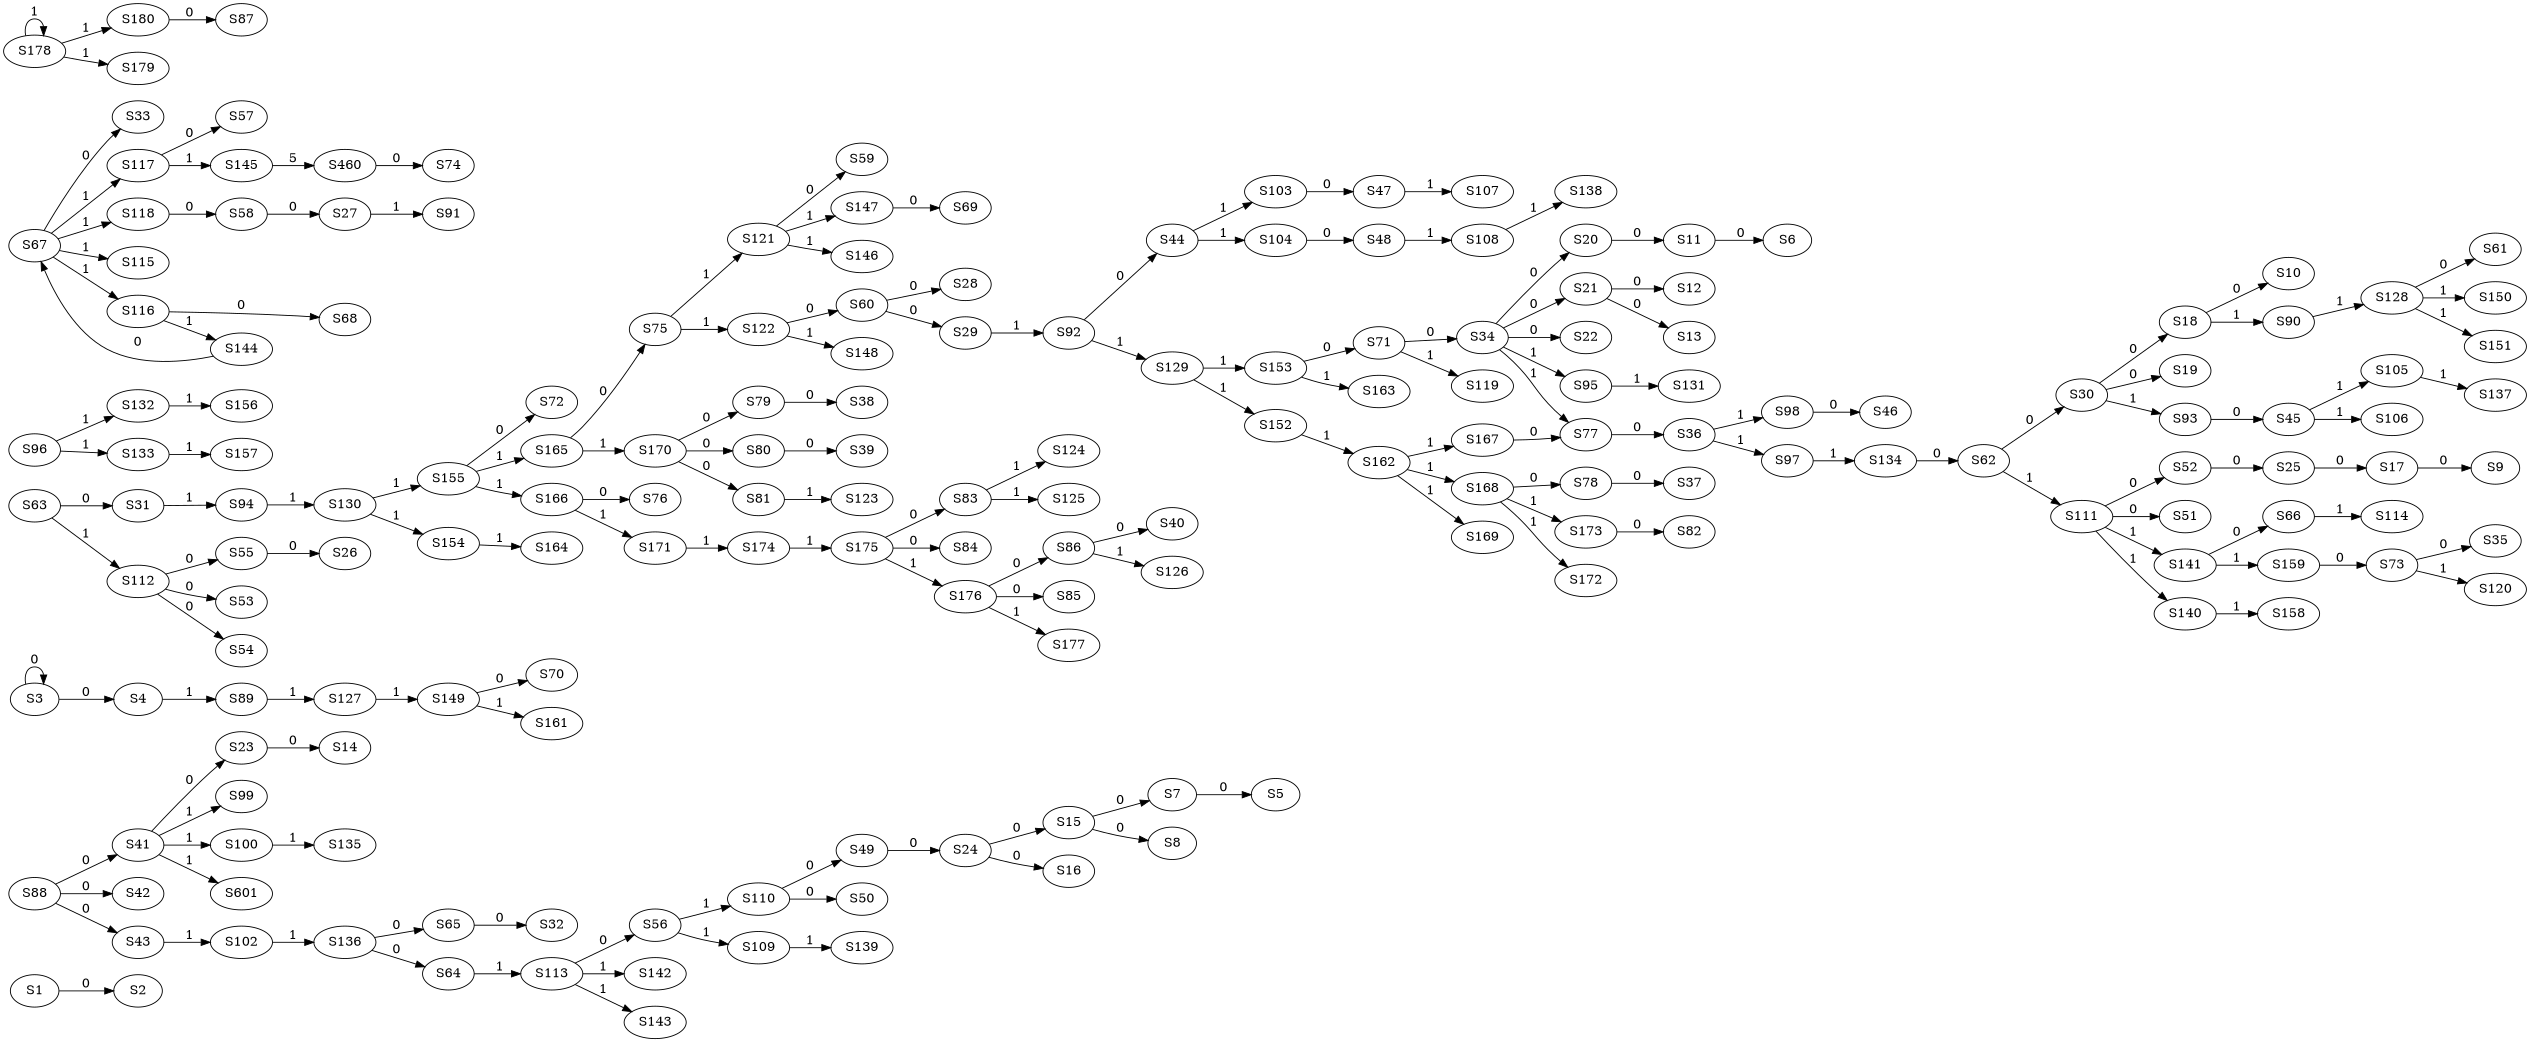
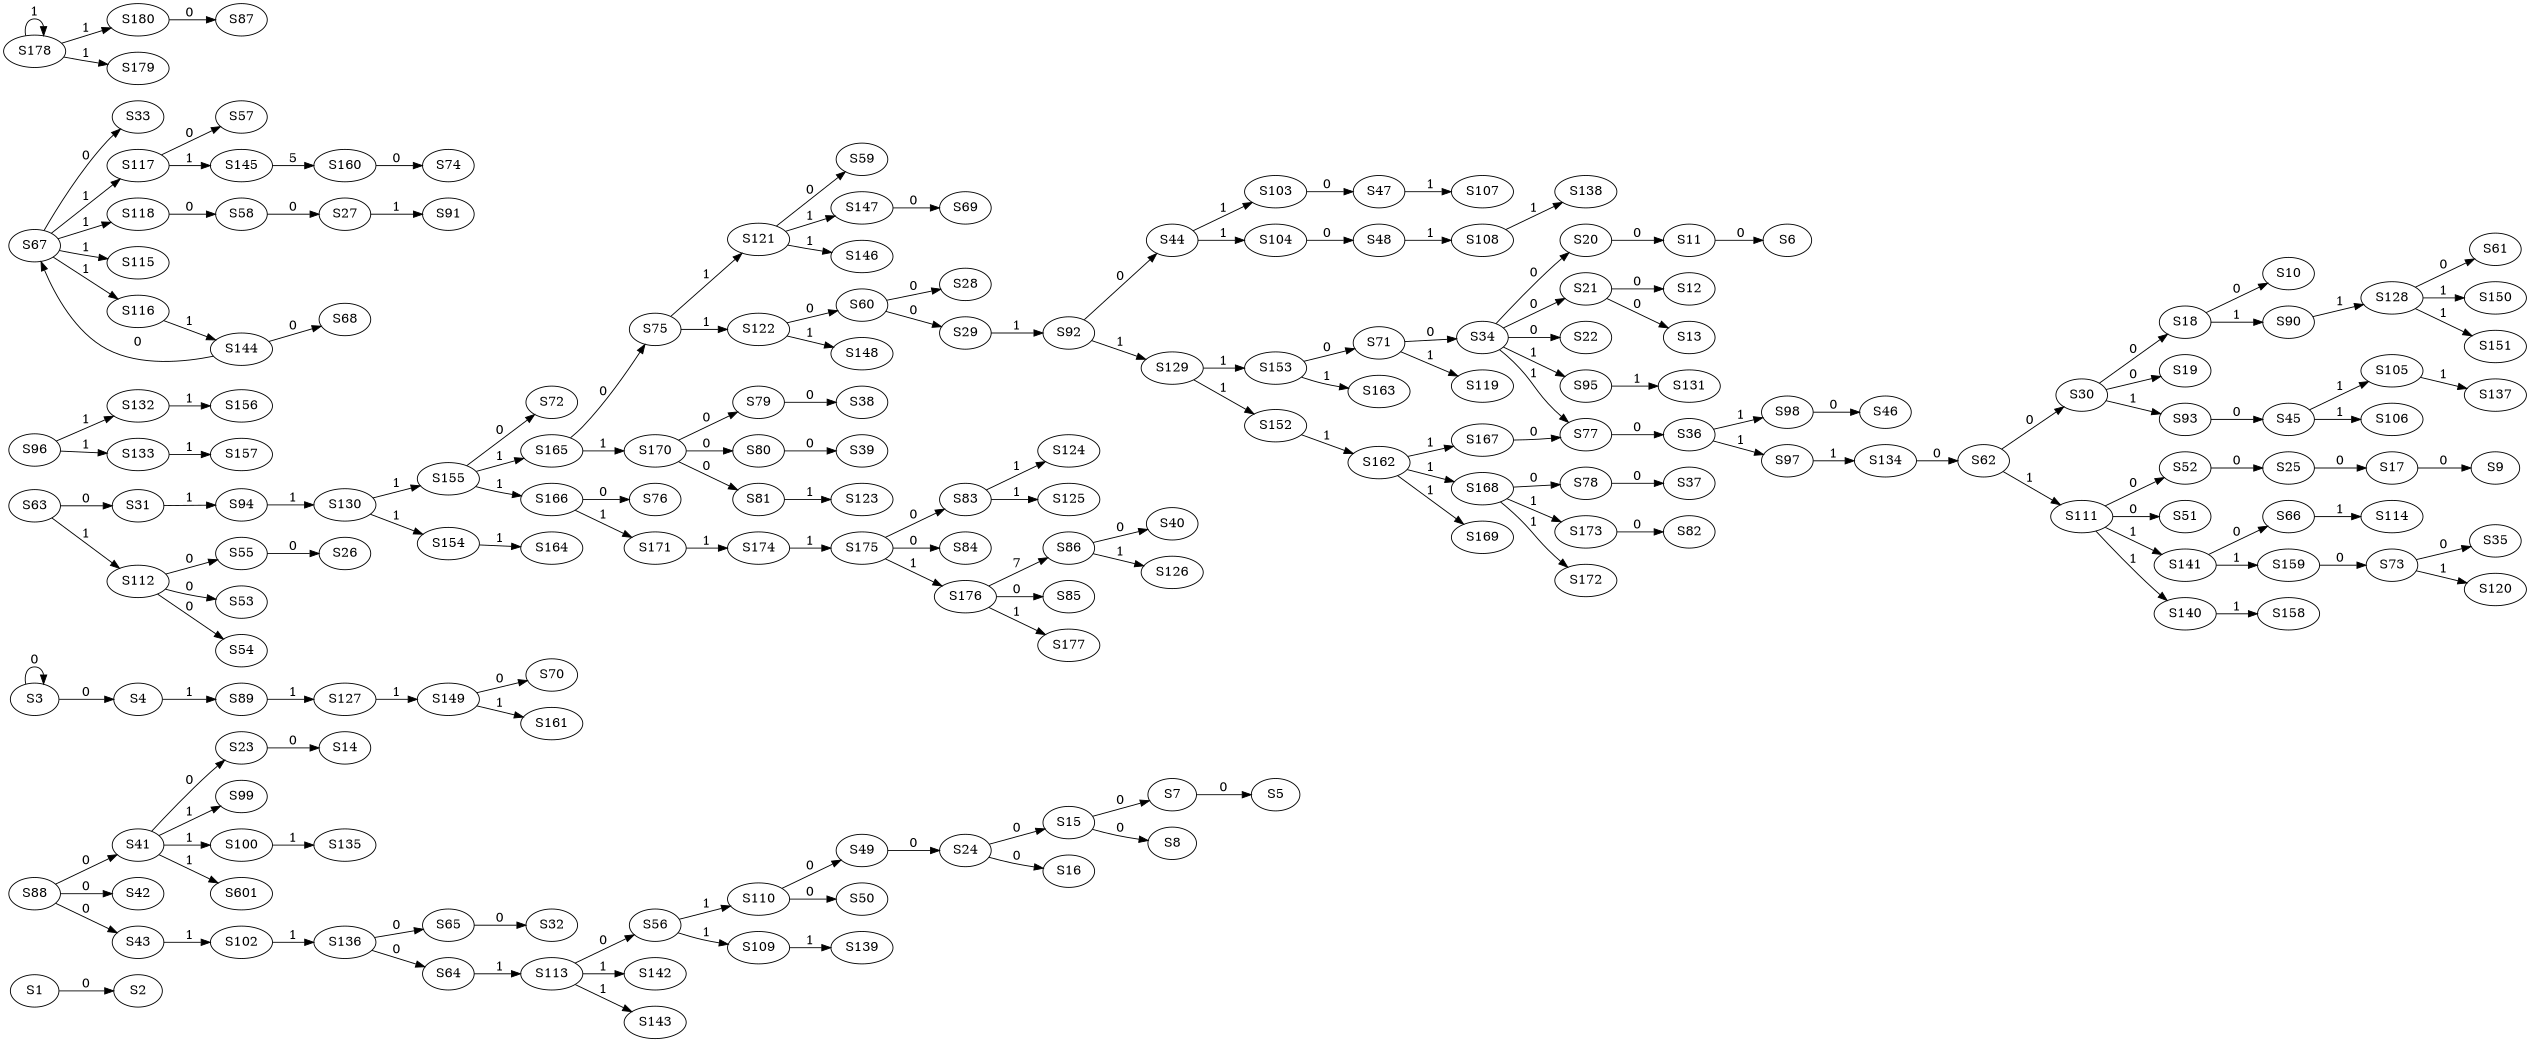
node "S460": label "S460" -> "S160"
edge "S116" -> "S68": now "S144" -> "S68"
edge "S176" -> "S86": label "0" -> "7"
